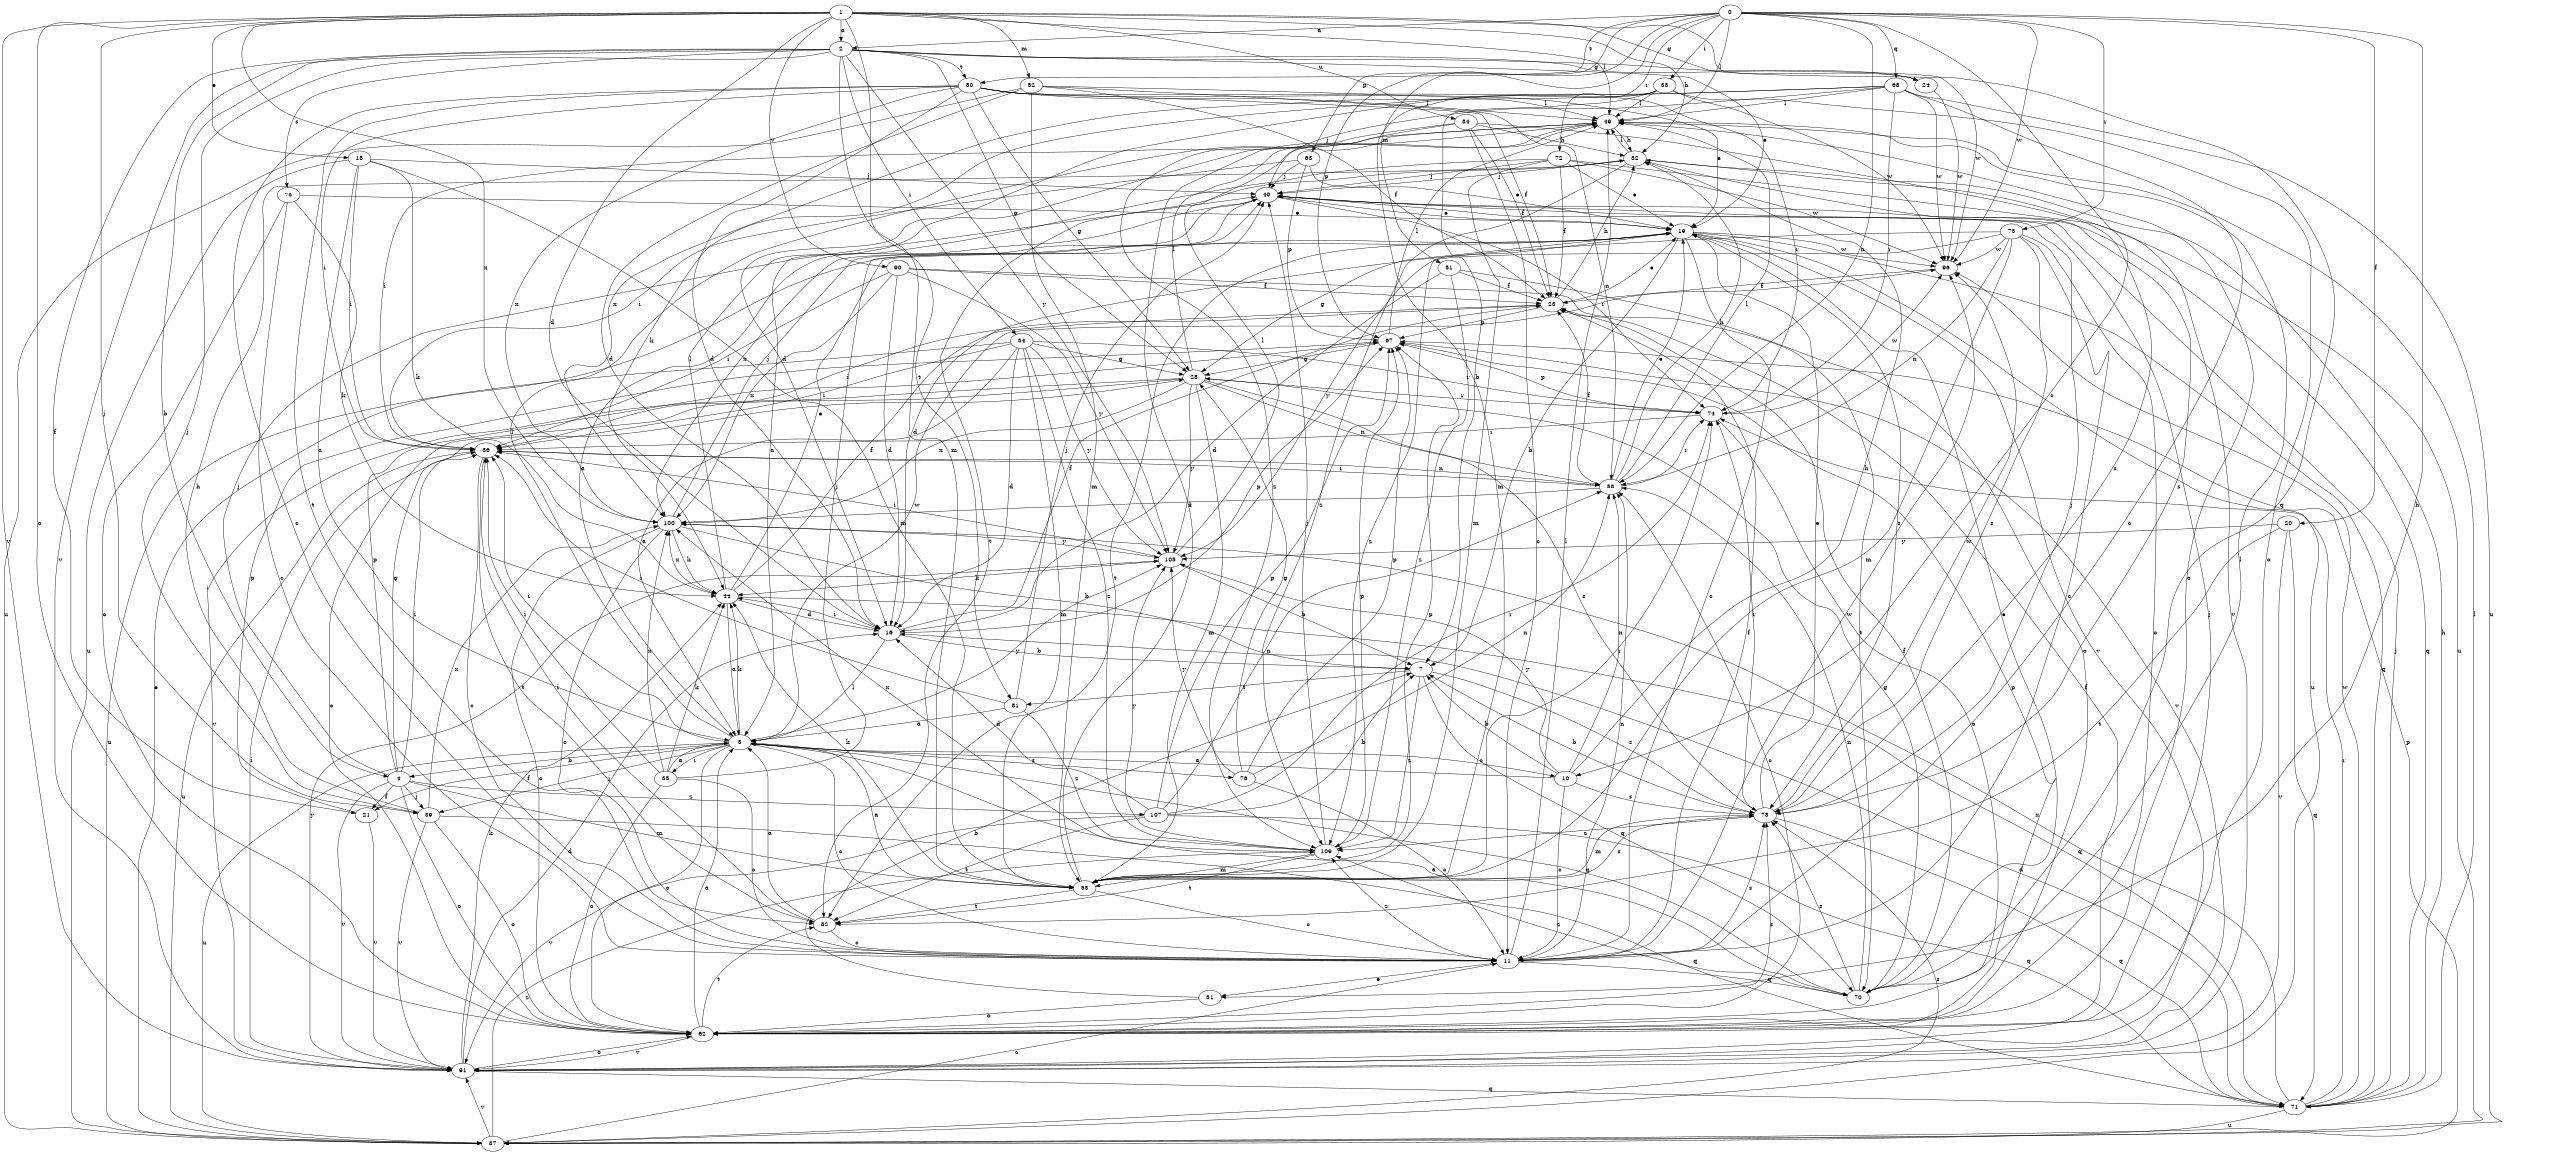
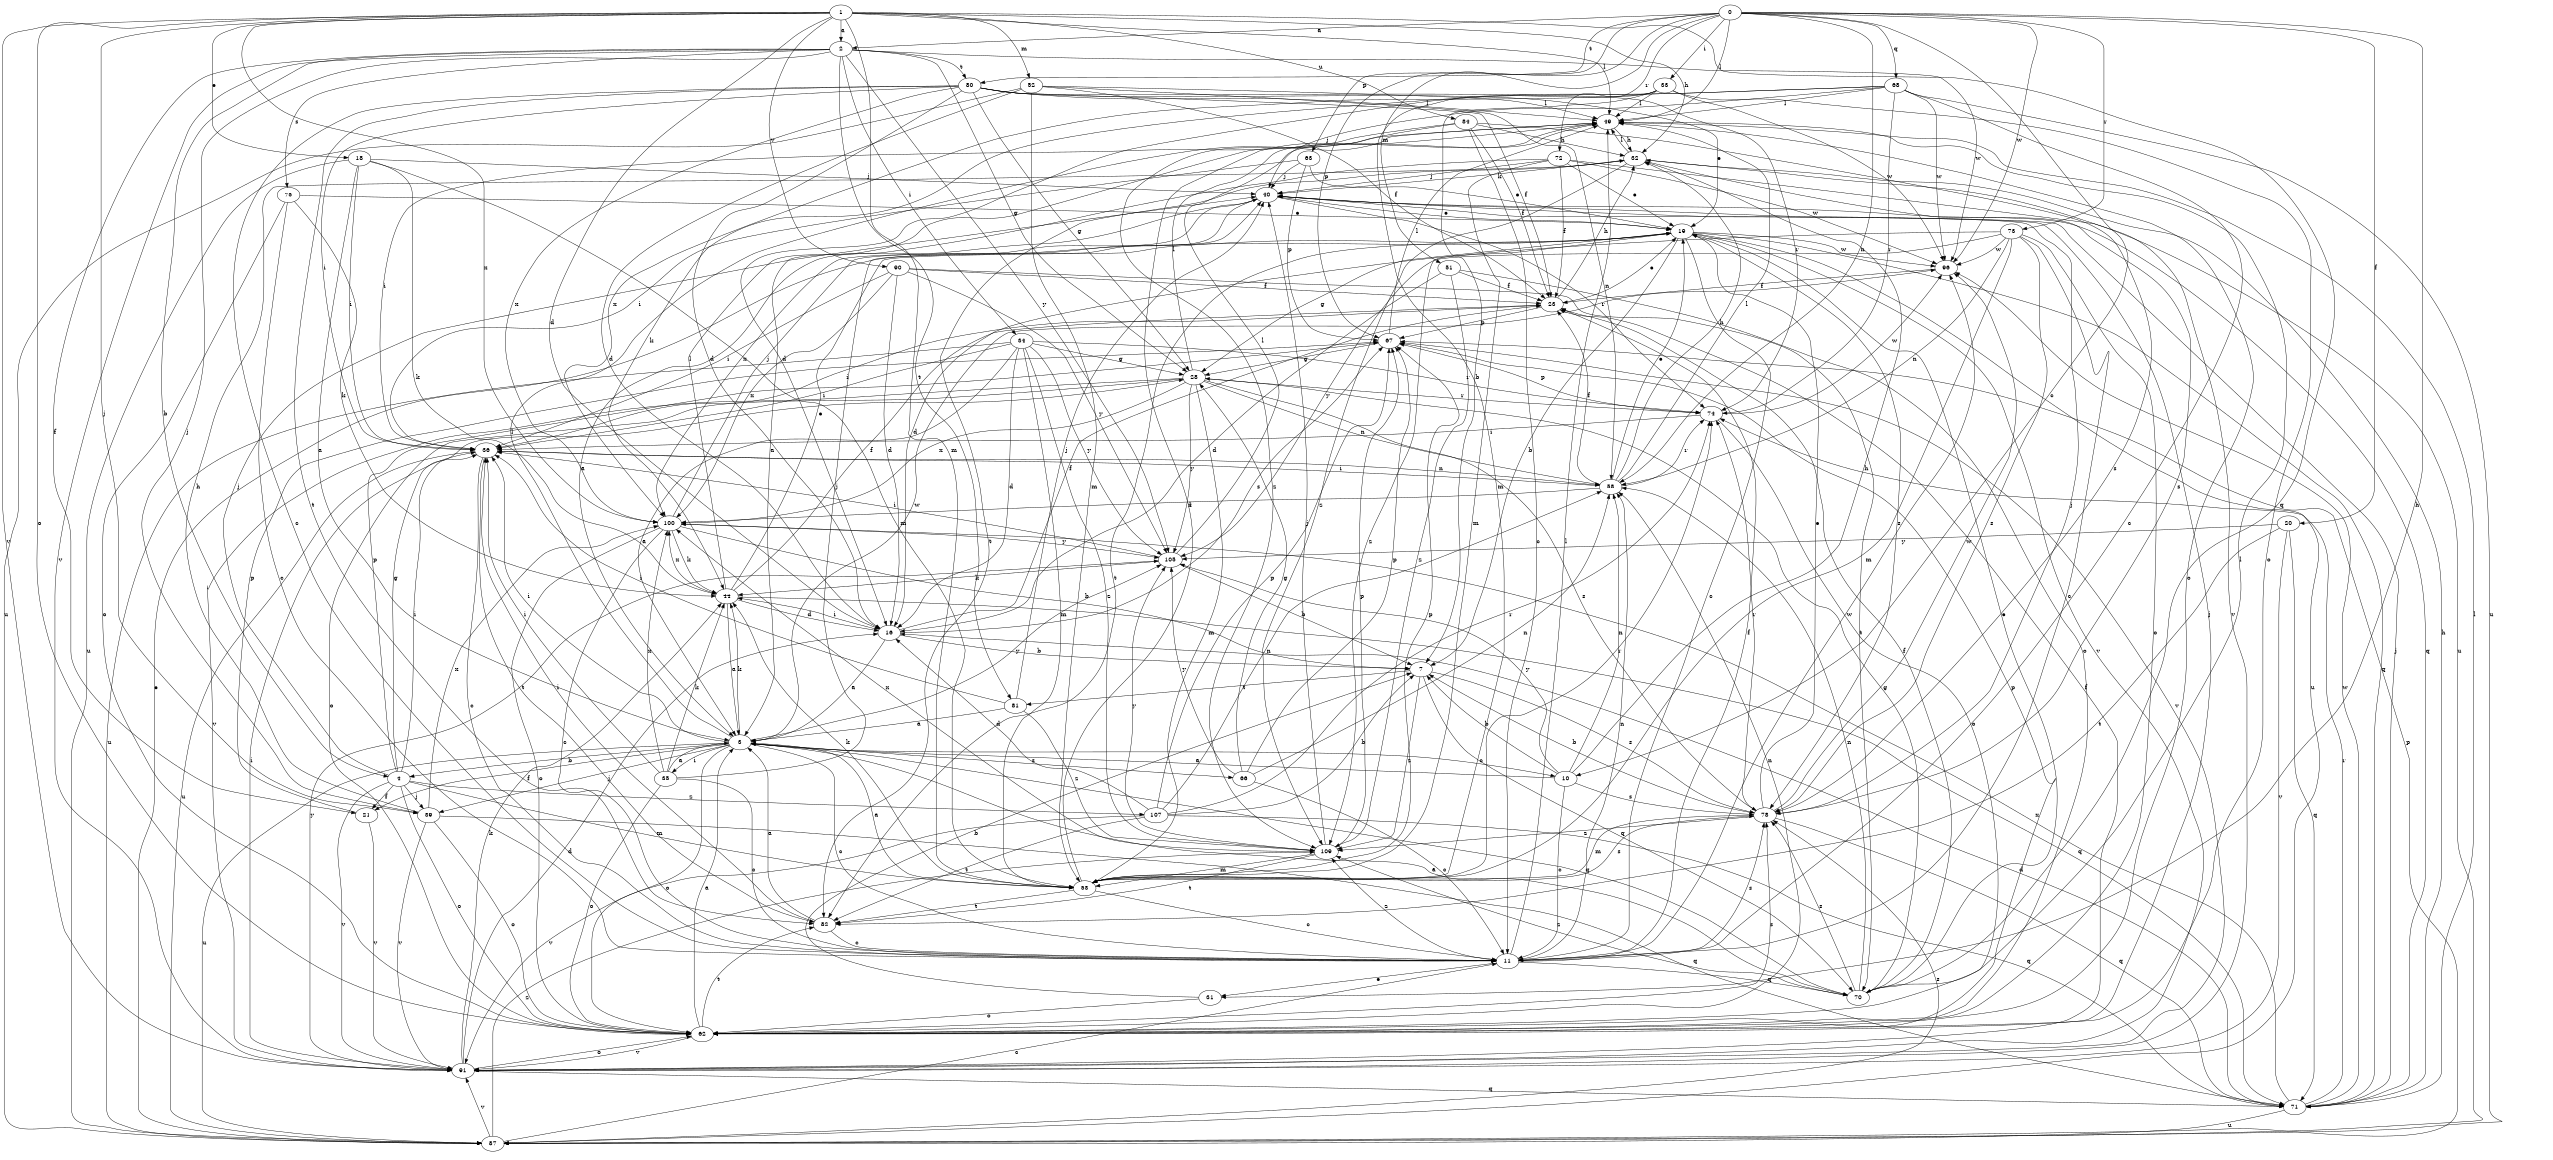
edge "2" -> "19": removed, label "e"
node "24": removed
edge "32" -> "40": label "j" -> "k"
edge "16" -> "67": label "p" -> "s"
edge "16" -> "3": label "l" -> "a"
edge "62" -> "58": label "c" -> "n"
node "76": label "76" -> "66"
